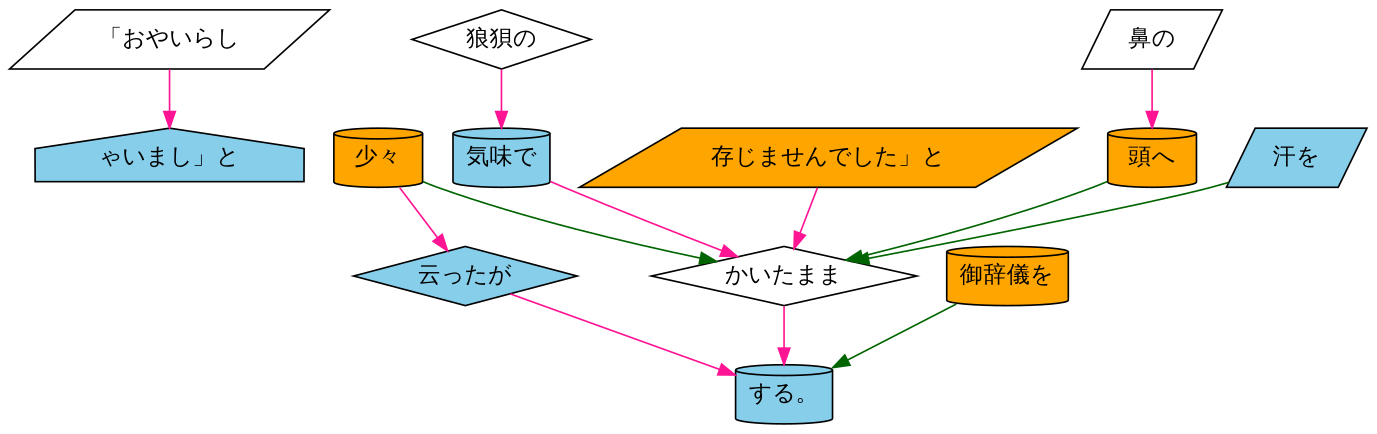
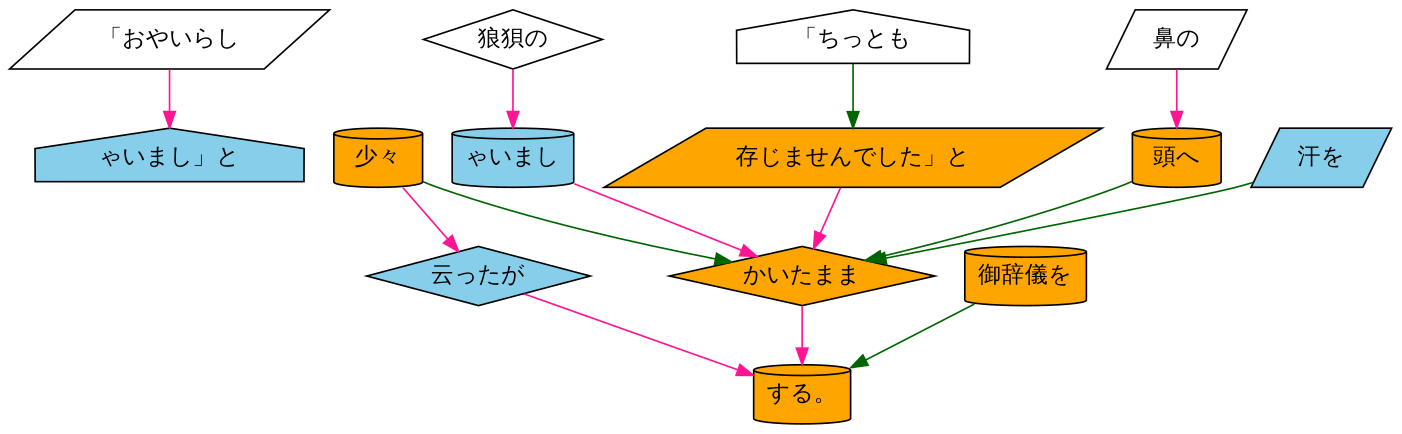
node "「ちっとも": added
node "気味で": label "気味で" -> "ゃいまし"
node "かいたまま": fillcolor white -> orange
node "する。": fillcolor skyblue -> orange
